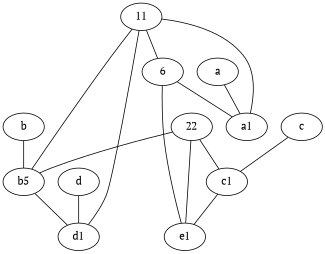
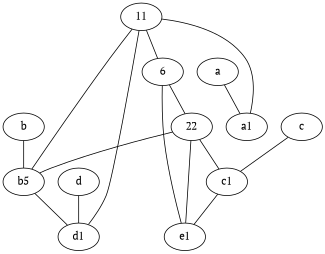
edge "6" -- "a1": now "6" -- "22"
